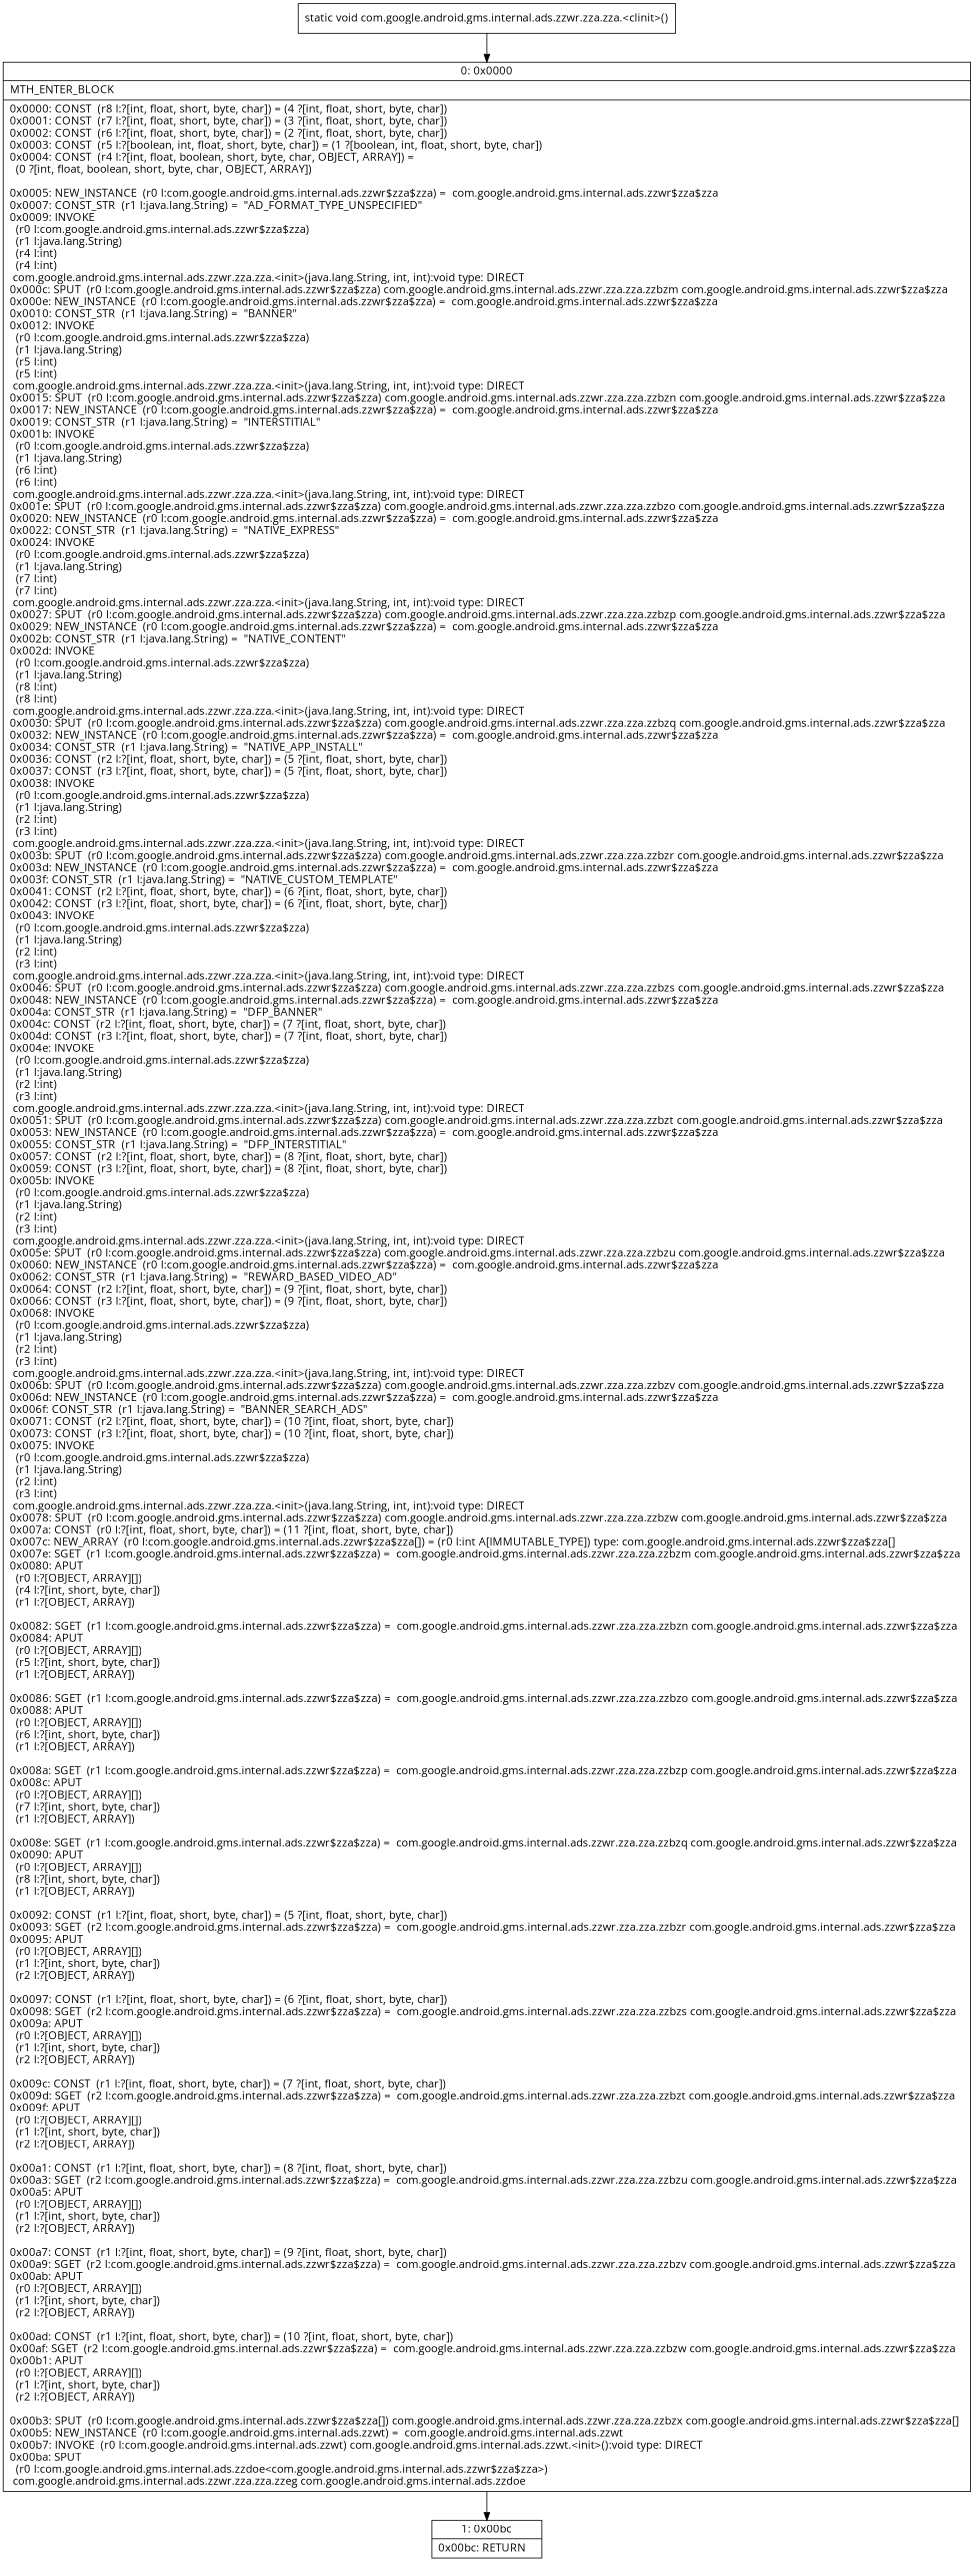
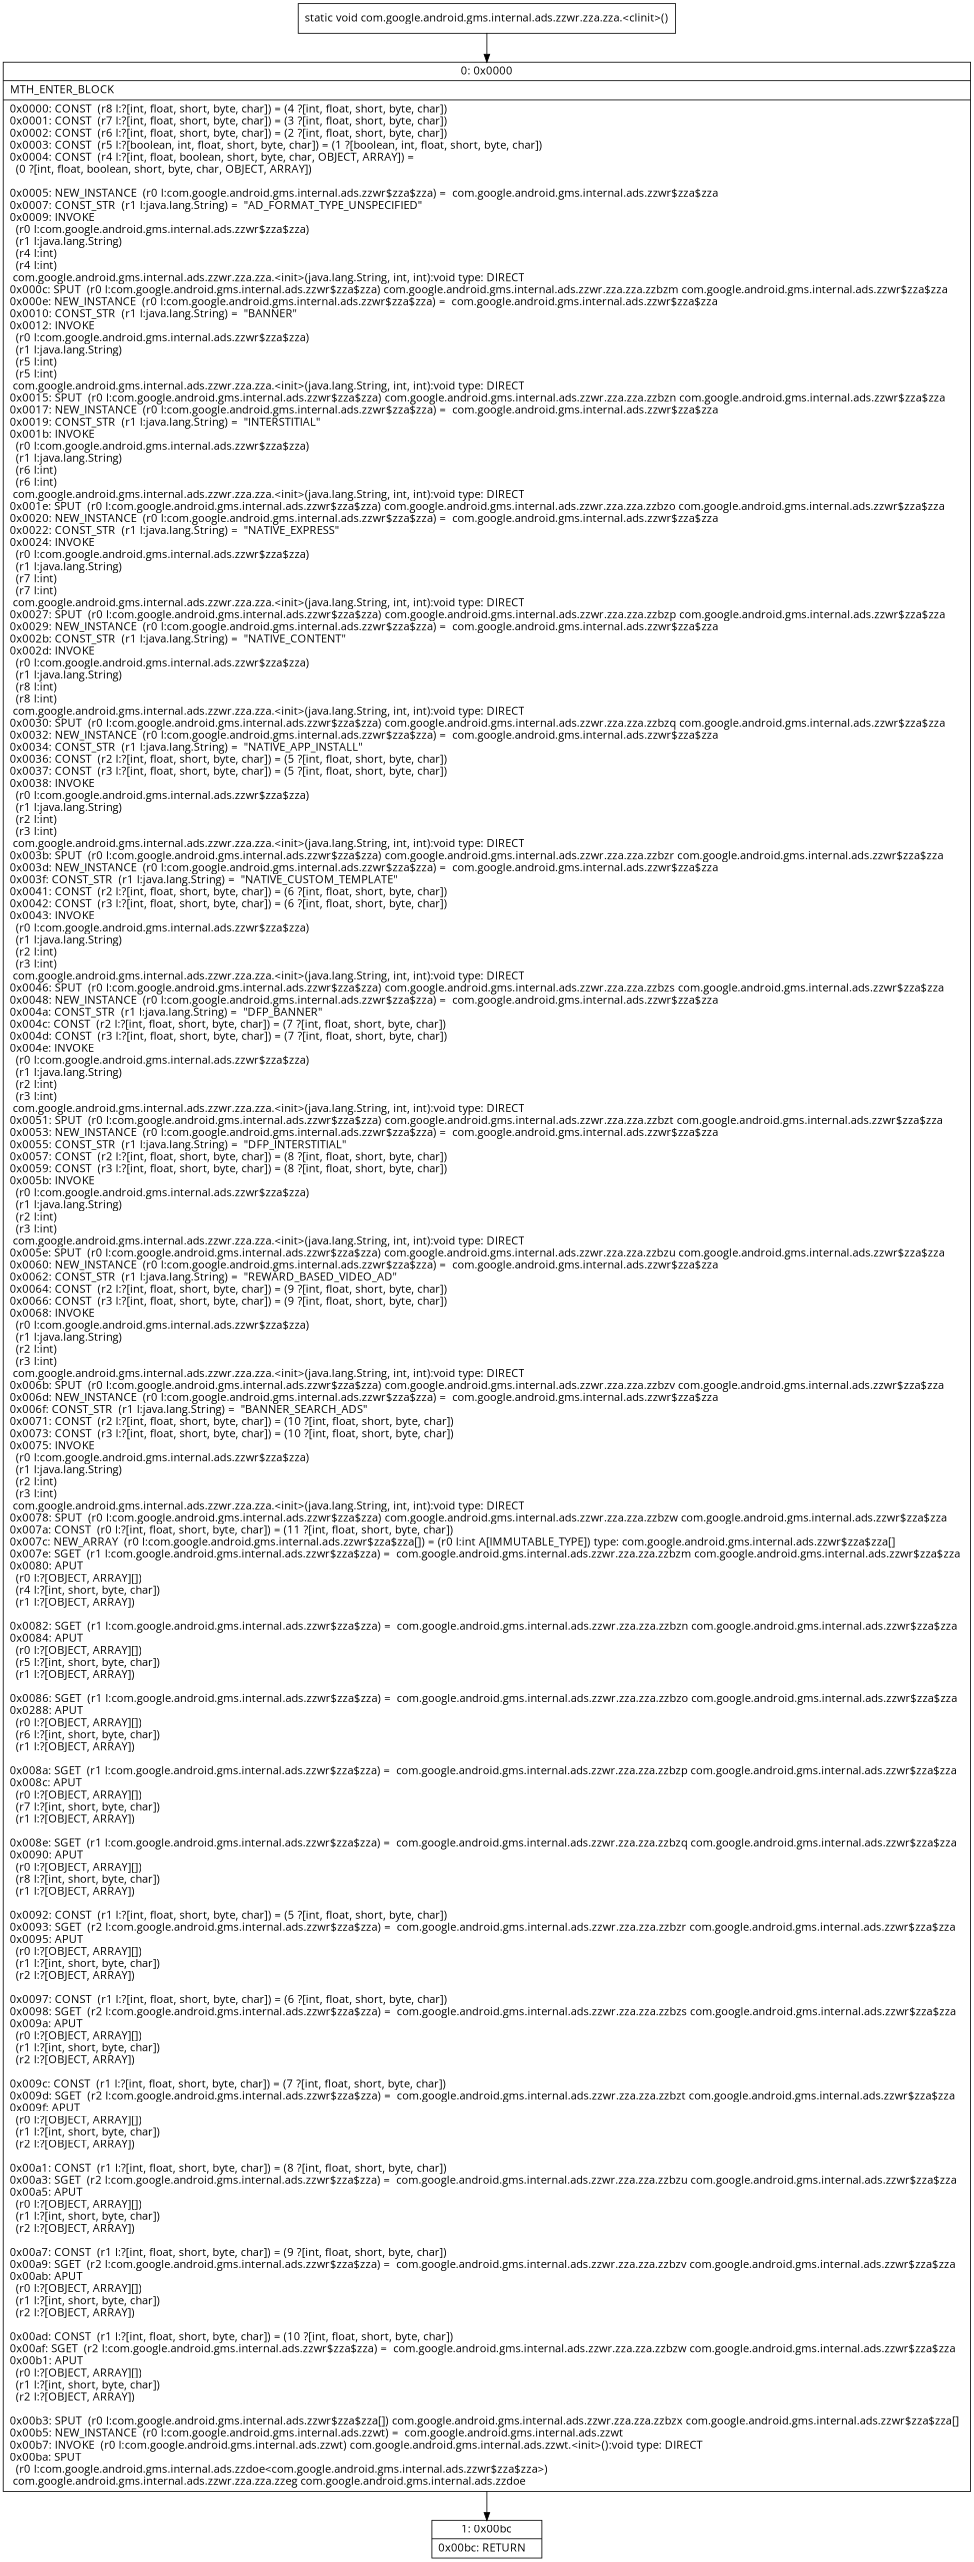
node "0: 0x0000": text "0x0088: APUT" -> "0x0288: APUT"
